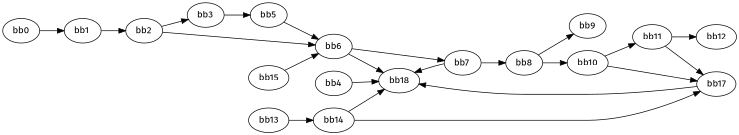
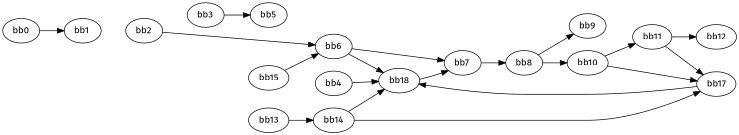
edge "bb2" -> "bb3": removed
edge "bb5" -> "bb6": removed
edge "bb1" -> "bb2": removed
edge "bb7" -> "bb18": reversed
